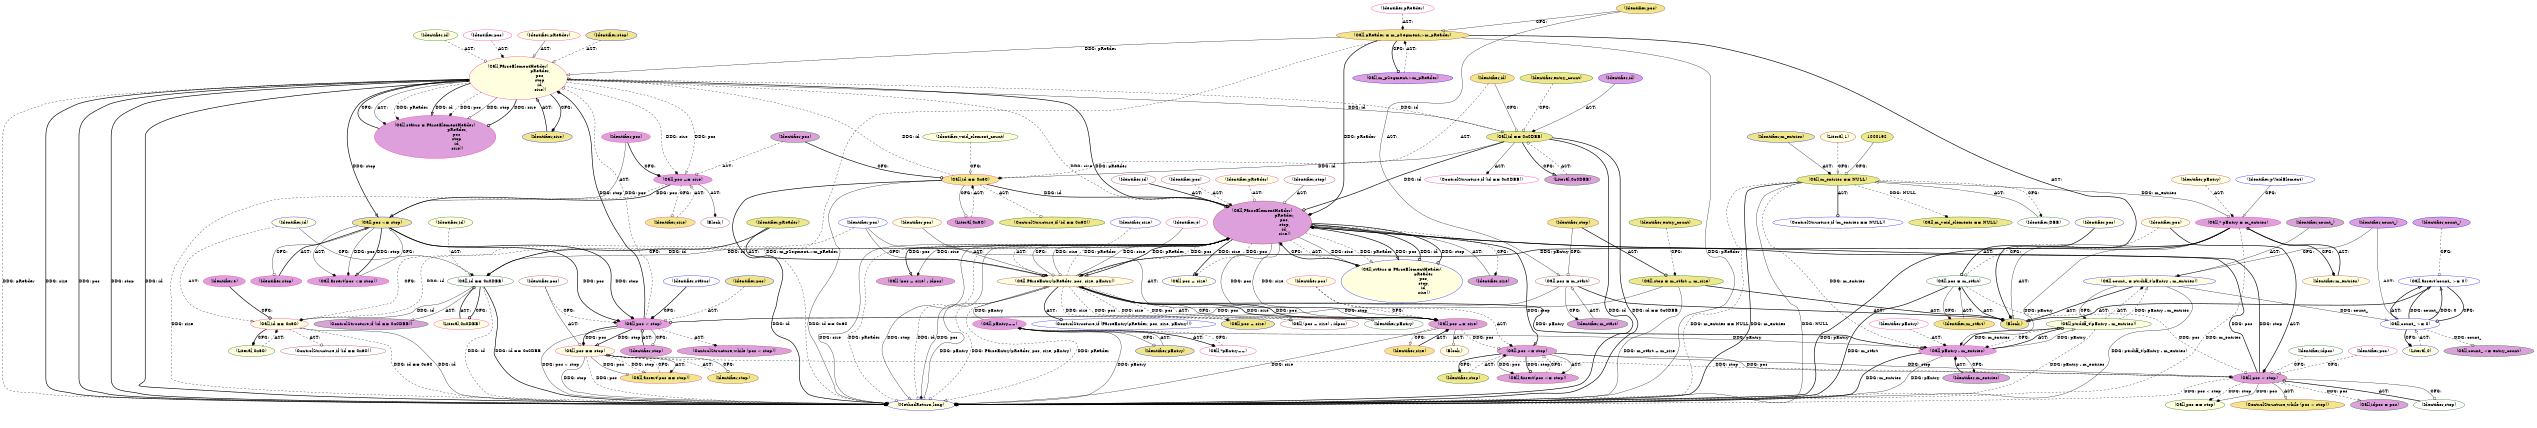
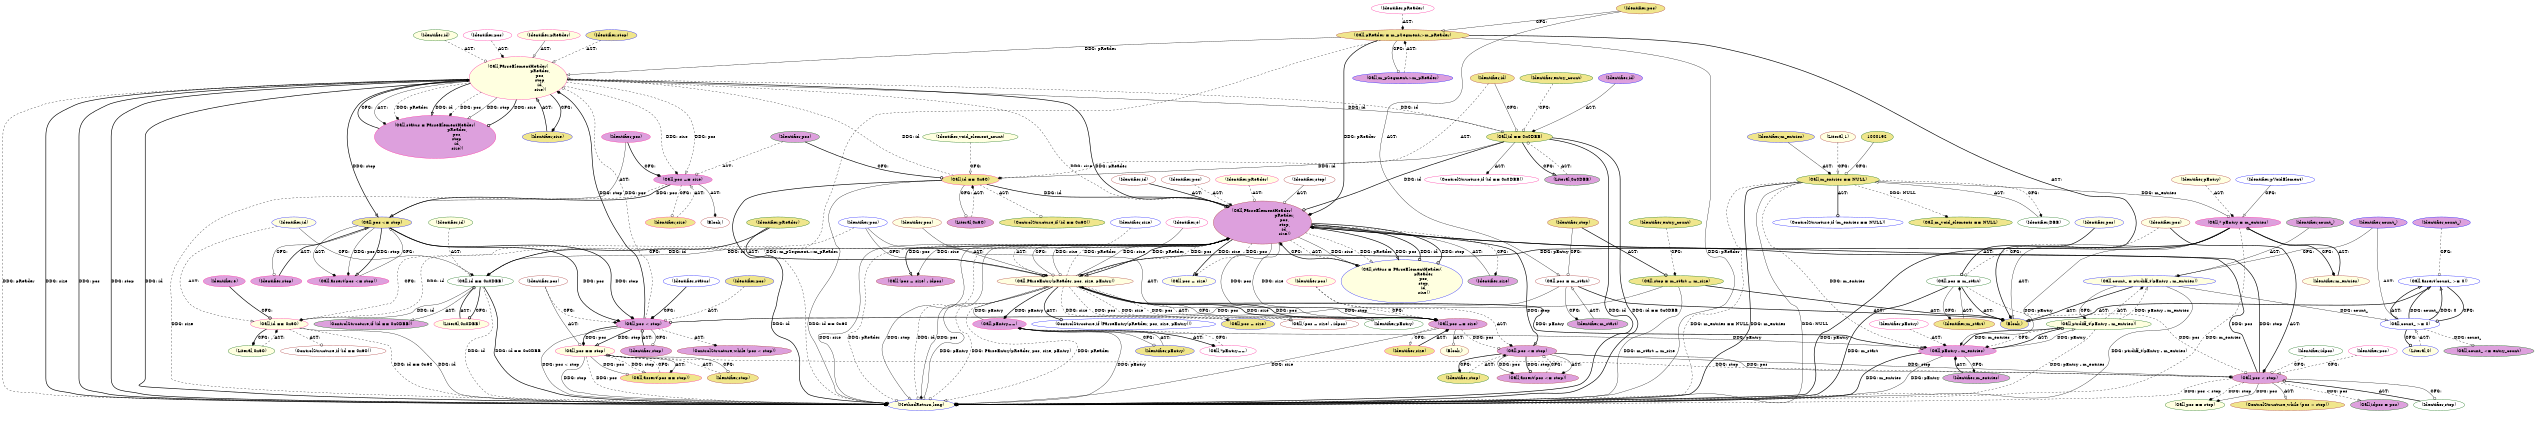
edge "(Call,pReader = m_pSegment->m_pReader)" -> "(Call,m_pSegment->m_pReader)": style bold -> solid
edge "(Call,ParseEntry(pReader, pos, size, pEntry))" -> "(Call,pEntry++)": added, label "DDG: pEntry"
edge "(Call,count_ >= 0)" -> "(Literal,0)": arrowhead diamond -> odot
